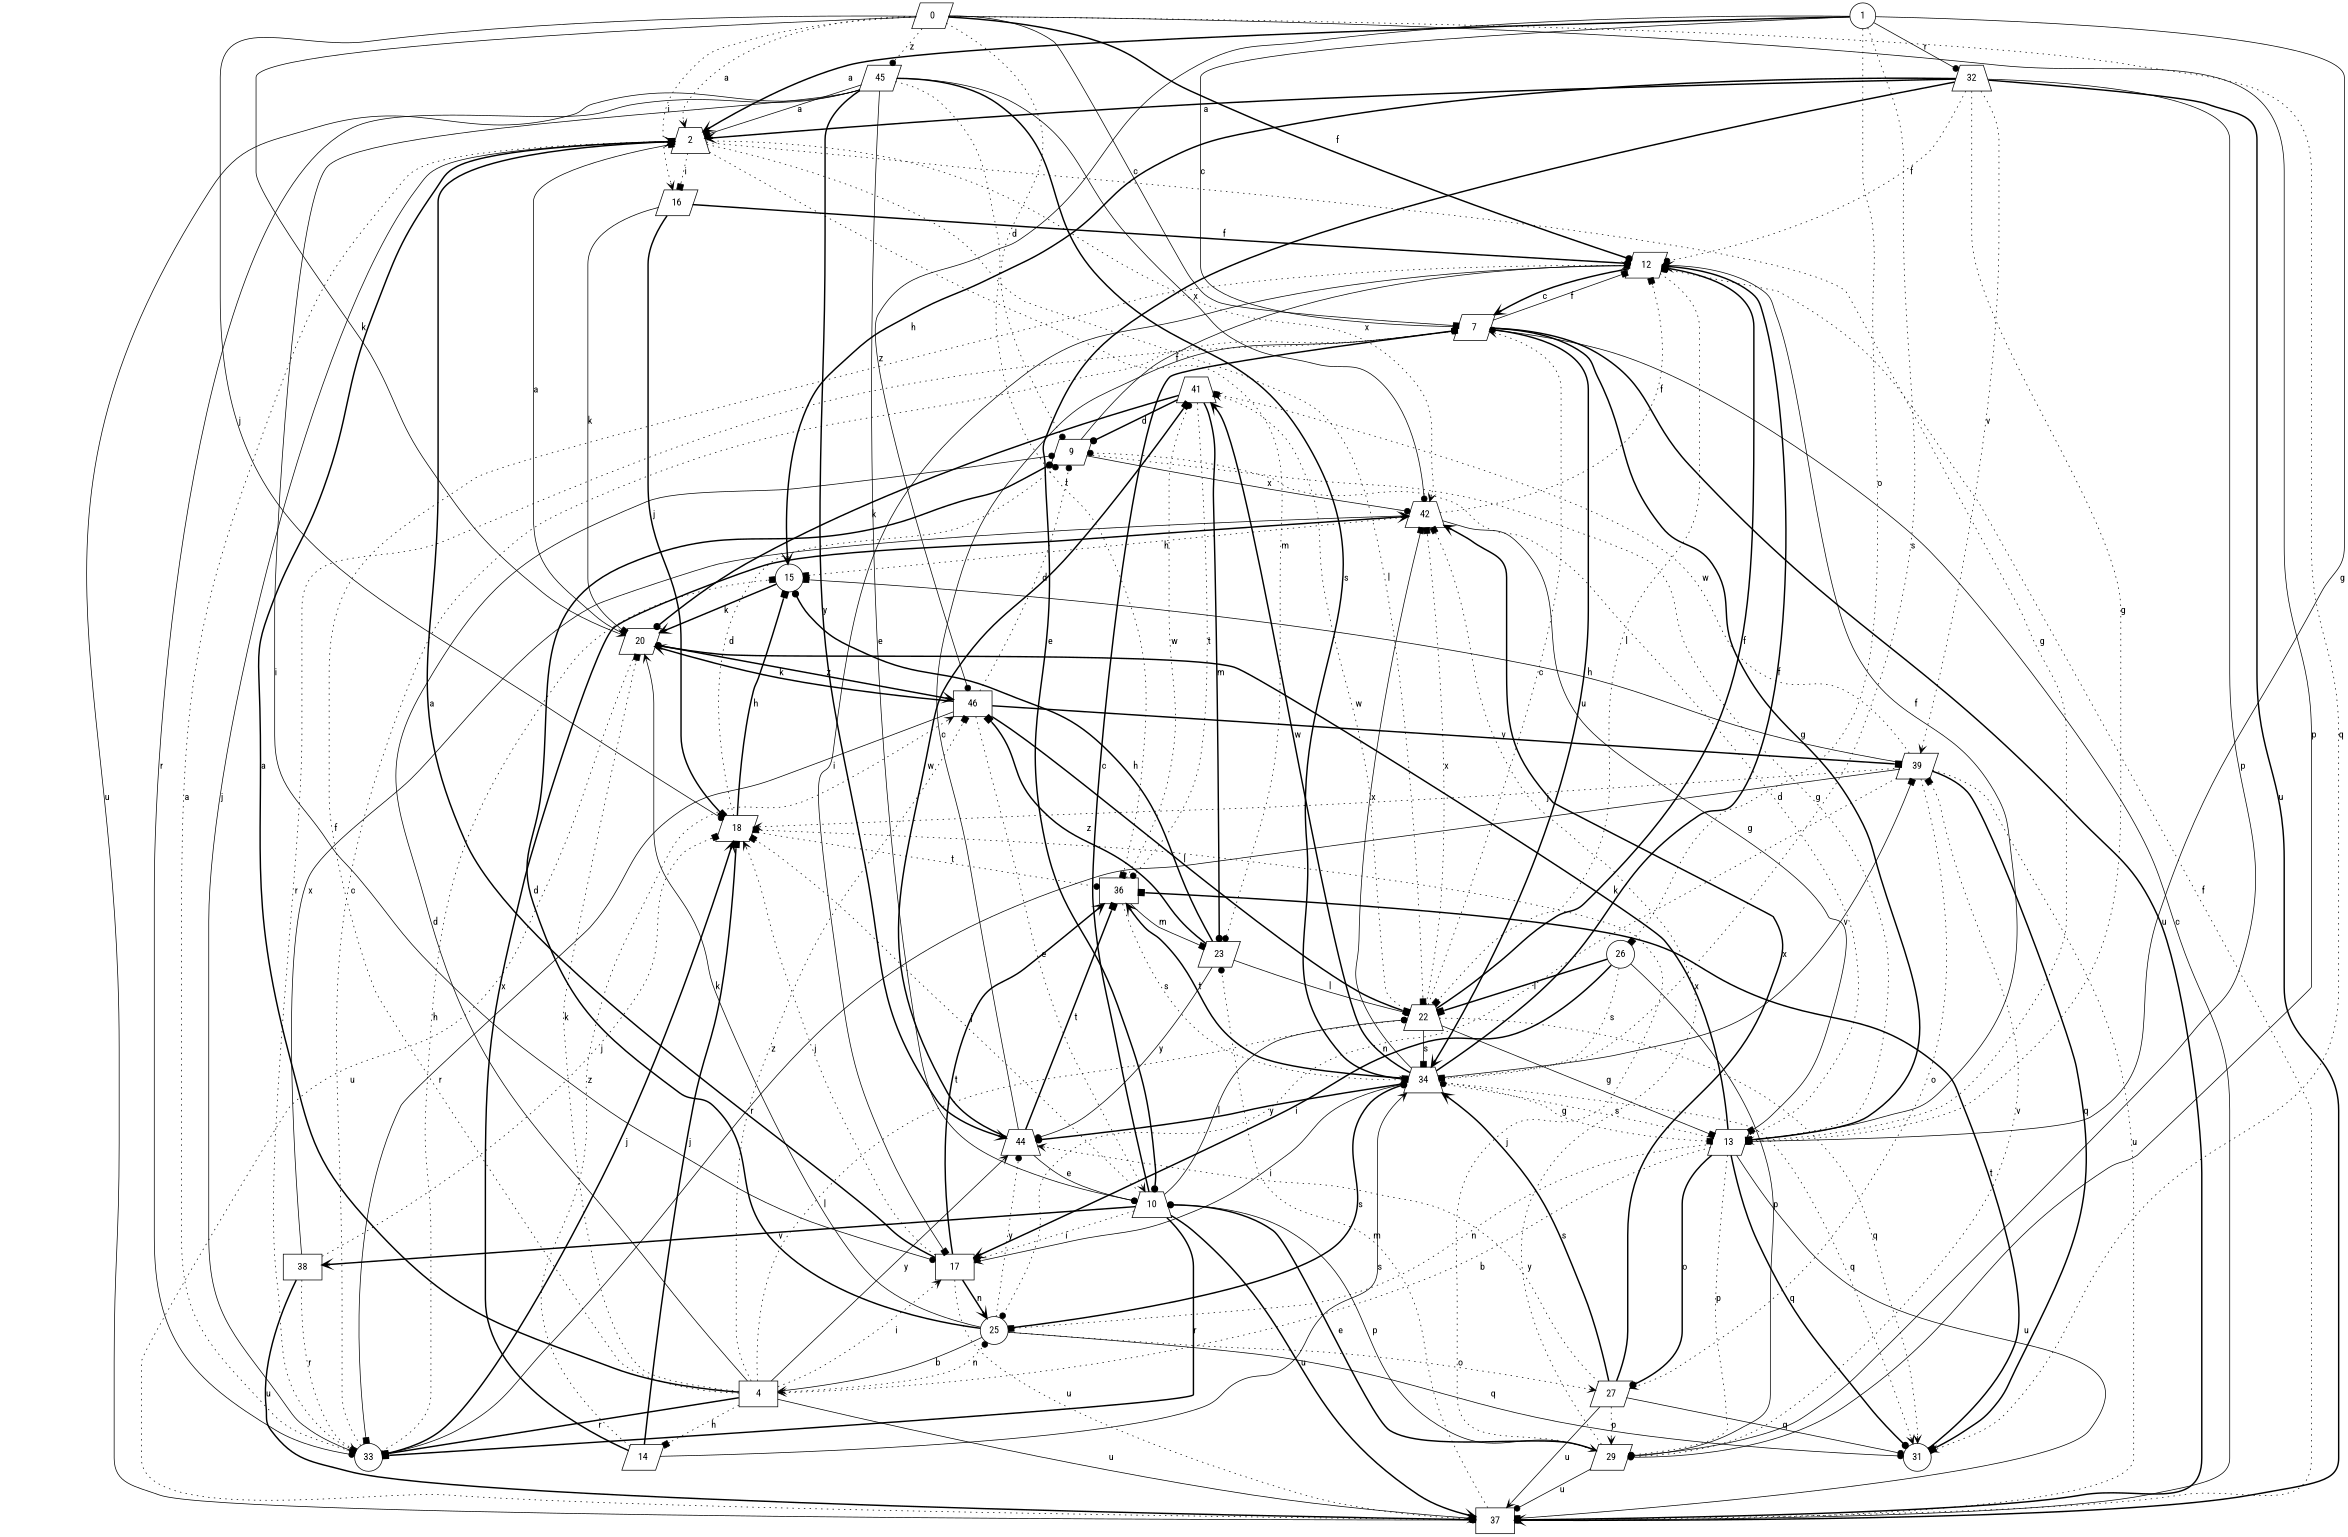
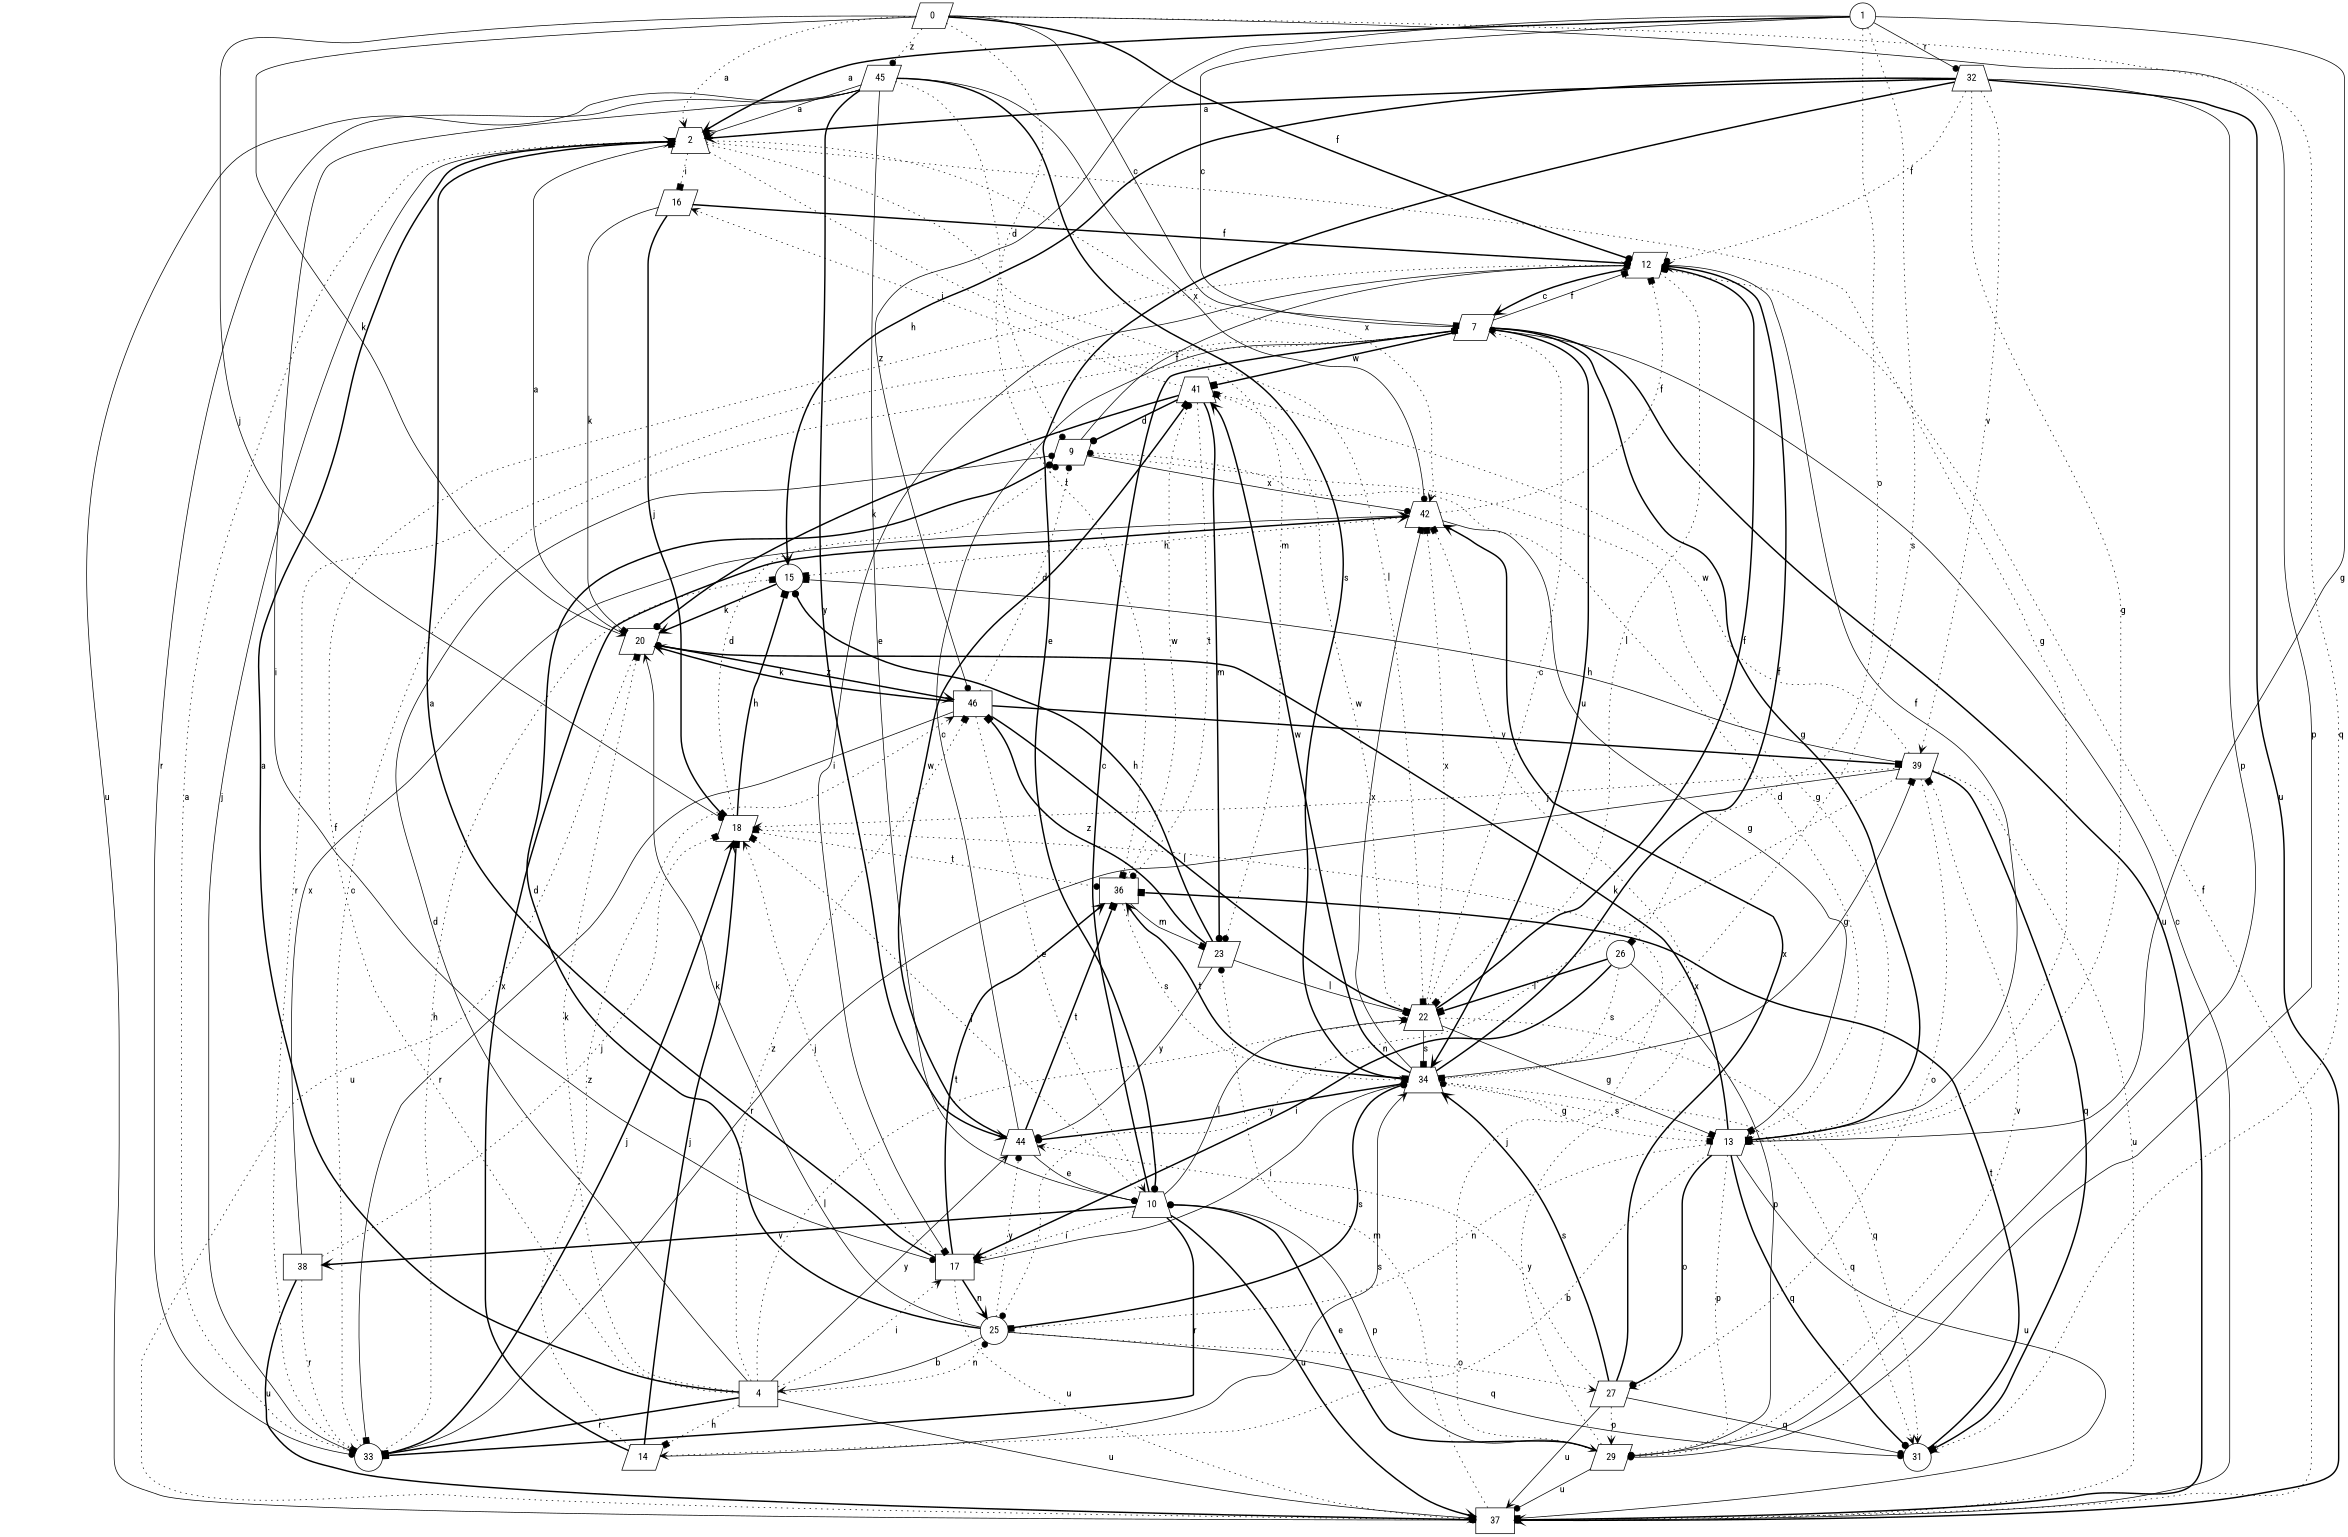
edge "0" -> "16": now "41" -> "16"
edge "7" -> "41": added, label "w"
edge "34" -> "39": label "v" -> "g"
edge "4" -> "22": arrowhead dot -> vee
edge "13" -> "4": now "13" -> "14"
